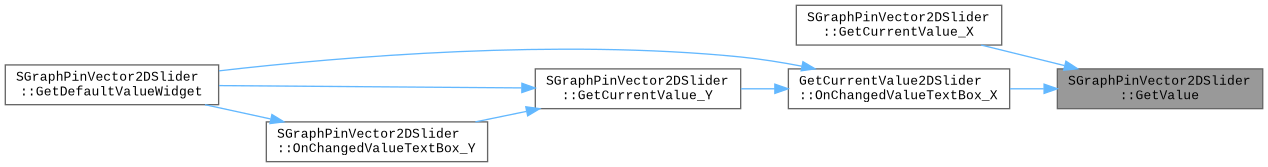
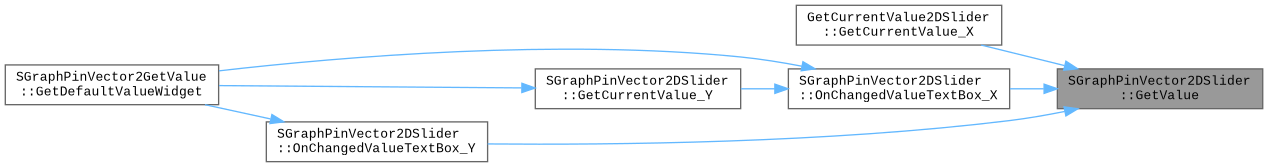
node "SGraphPinVector2DSlider ::GetCurrentValue_X": label "SGraphPinVector2DSlider ::GetCurrentValue_X" -> "GetCurrentValue2DSlider ::GetCurrentValue_X"
node "SGraphPinVector2DSlider ::GetDefaultValueWidget": label "SGraphPinVector2DSlider ::GetDefaultValueWidget" -> "SGraphPinVector2GetValue ::GetDefaultValueWidget"
node "GetCurrentValue2DSlider ::OnChangedValueTextBox_X": label "GetCurrentValue2DSlider ::OnChangedValueTextBox_X" -> "SGraphPinVector2DSlider ::OnChangedValueTextBox_X"
edge "SGraphPinVector2DSlider ::OnChangedValueTextBox_Y" -> "SGraphPinVector2DSlider ::GetCurrentValue_Y": now "SGraphPinVector2DSlider ::OnChangedValueTextBox_Y" -> "SGraphPinVector2DSlider ::GetValue"
